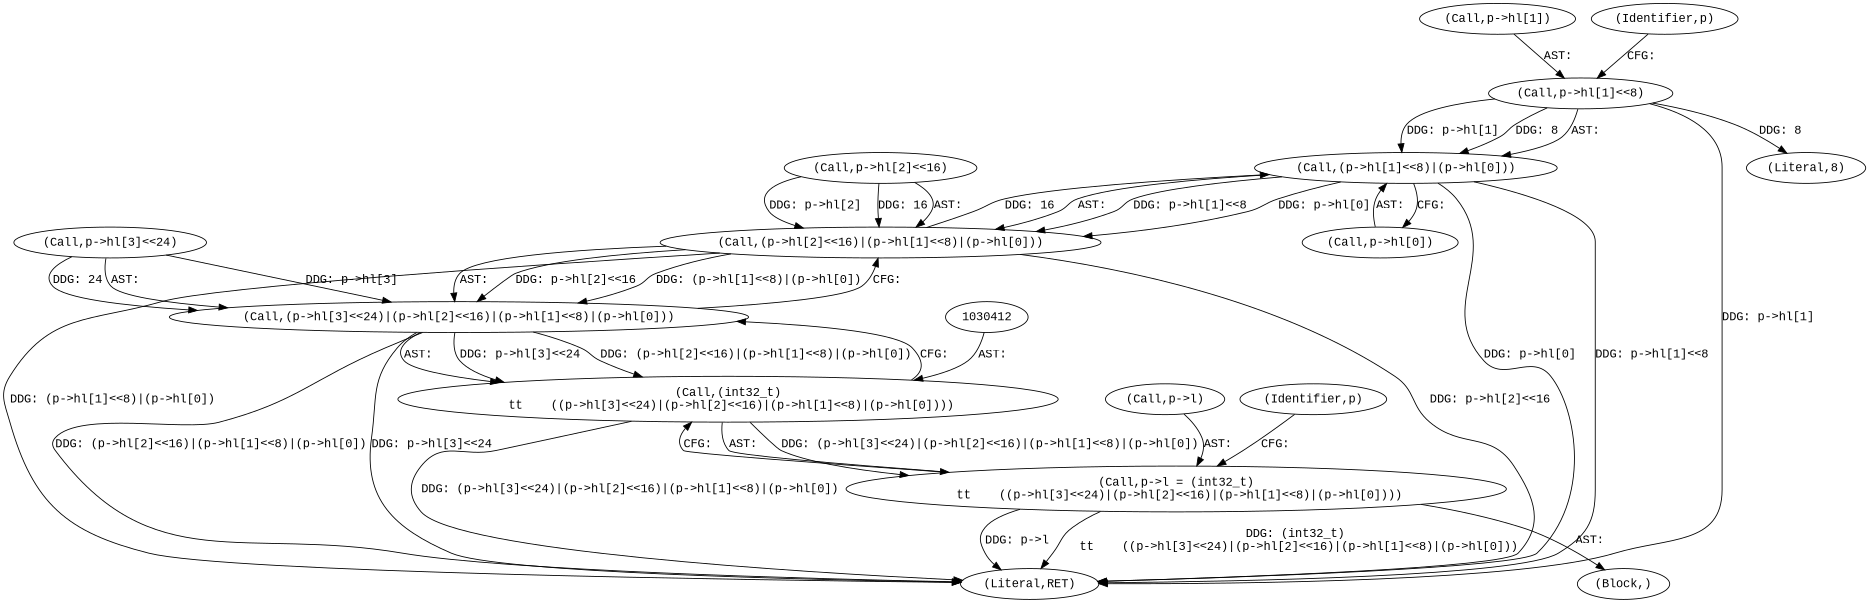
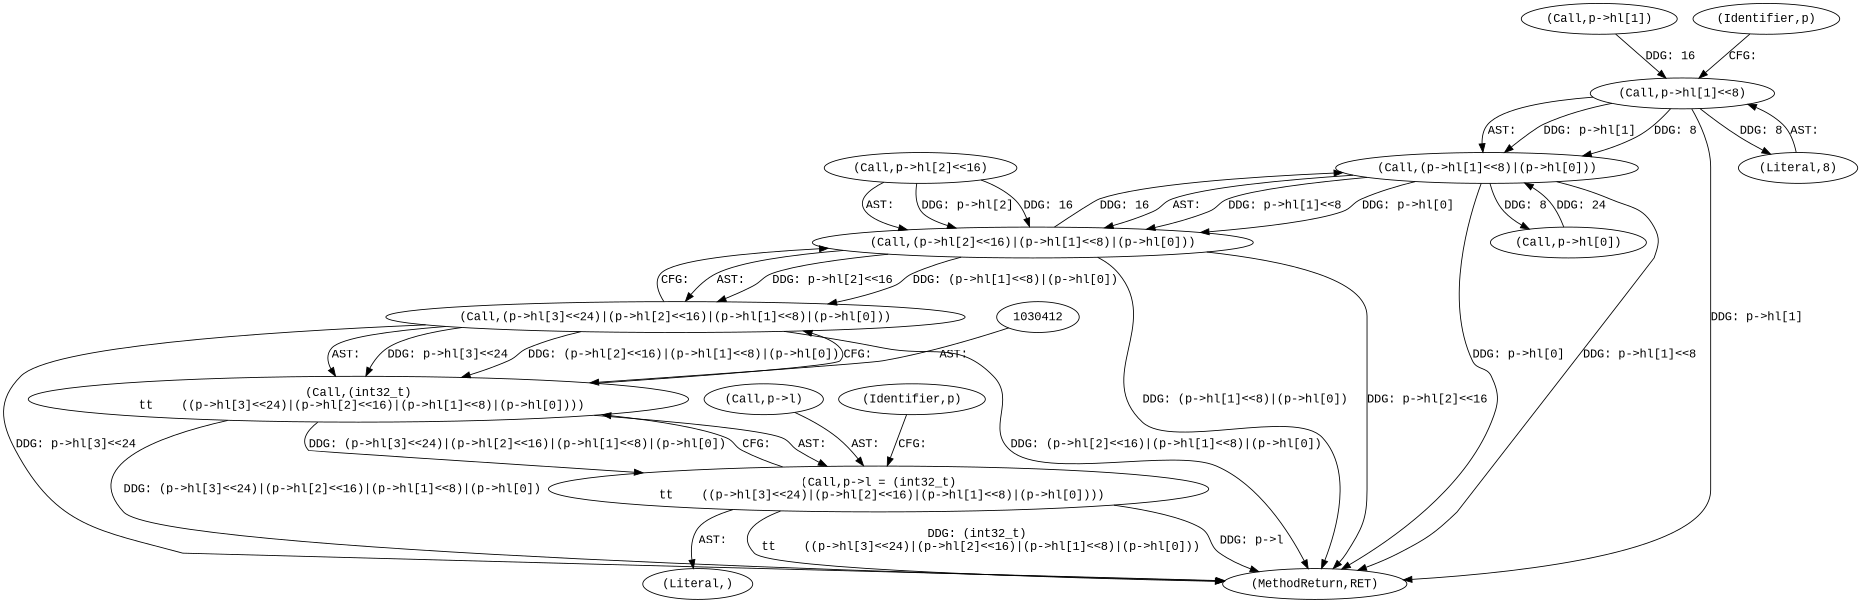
edge "(Call,p->hl[1])" -> "(Call,p->hl[1]<<8)": label "AST: " -> "DDG: 16"
edge "(Literal,8)" -> "(Call,p->hl[1]<<8)": added, label "AST:"
edge "(Call,p->hl[0])" -> "(Call,(p->hl[1]<<8)|(p->hl[0]))": label "AST: " -> "DDG: 24"
edge "(Call,(p->hl[1]<<8)|(p->hl[0]))" -> "(Call,p->hl[0])": label "CFG: " -> "DDG: 8"
node "(Call,p->hl[3]<<24)": removed
node "(Literal,RET)": label "(Literal,RET)" -> "(MethodReturn,RET)"
node "(Block,)": label "(Block,)" -> "(Literal,)"
